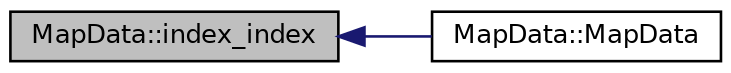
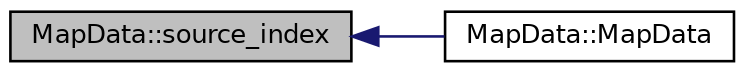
node "MapData::index_index": label "MapData::index_index" -> "MapData::source_index"
